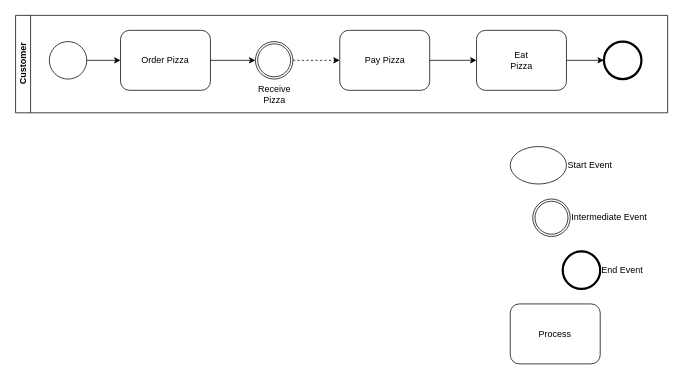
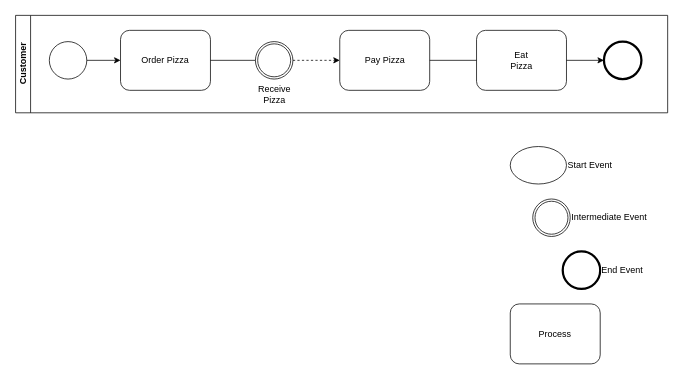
edge "Order Pizza" -> "Receive Pizza": arrowhead classic -> none
edge "Pay Pizza" -> "Eat Pizza": arrowhead classic -> none
